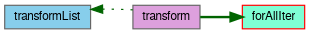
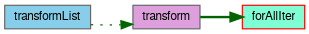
edge "transform" -> "transformList": reversed
